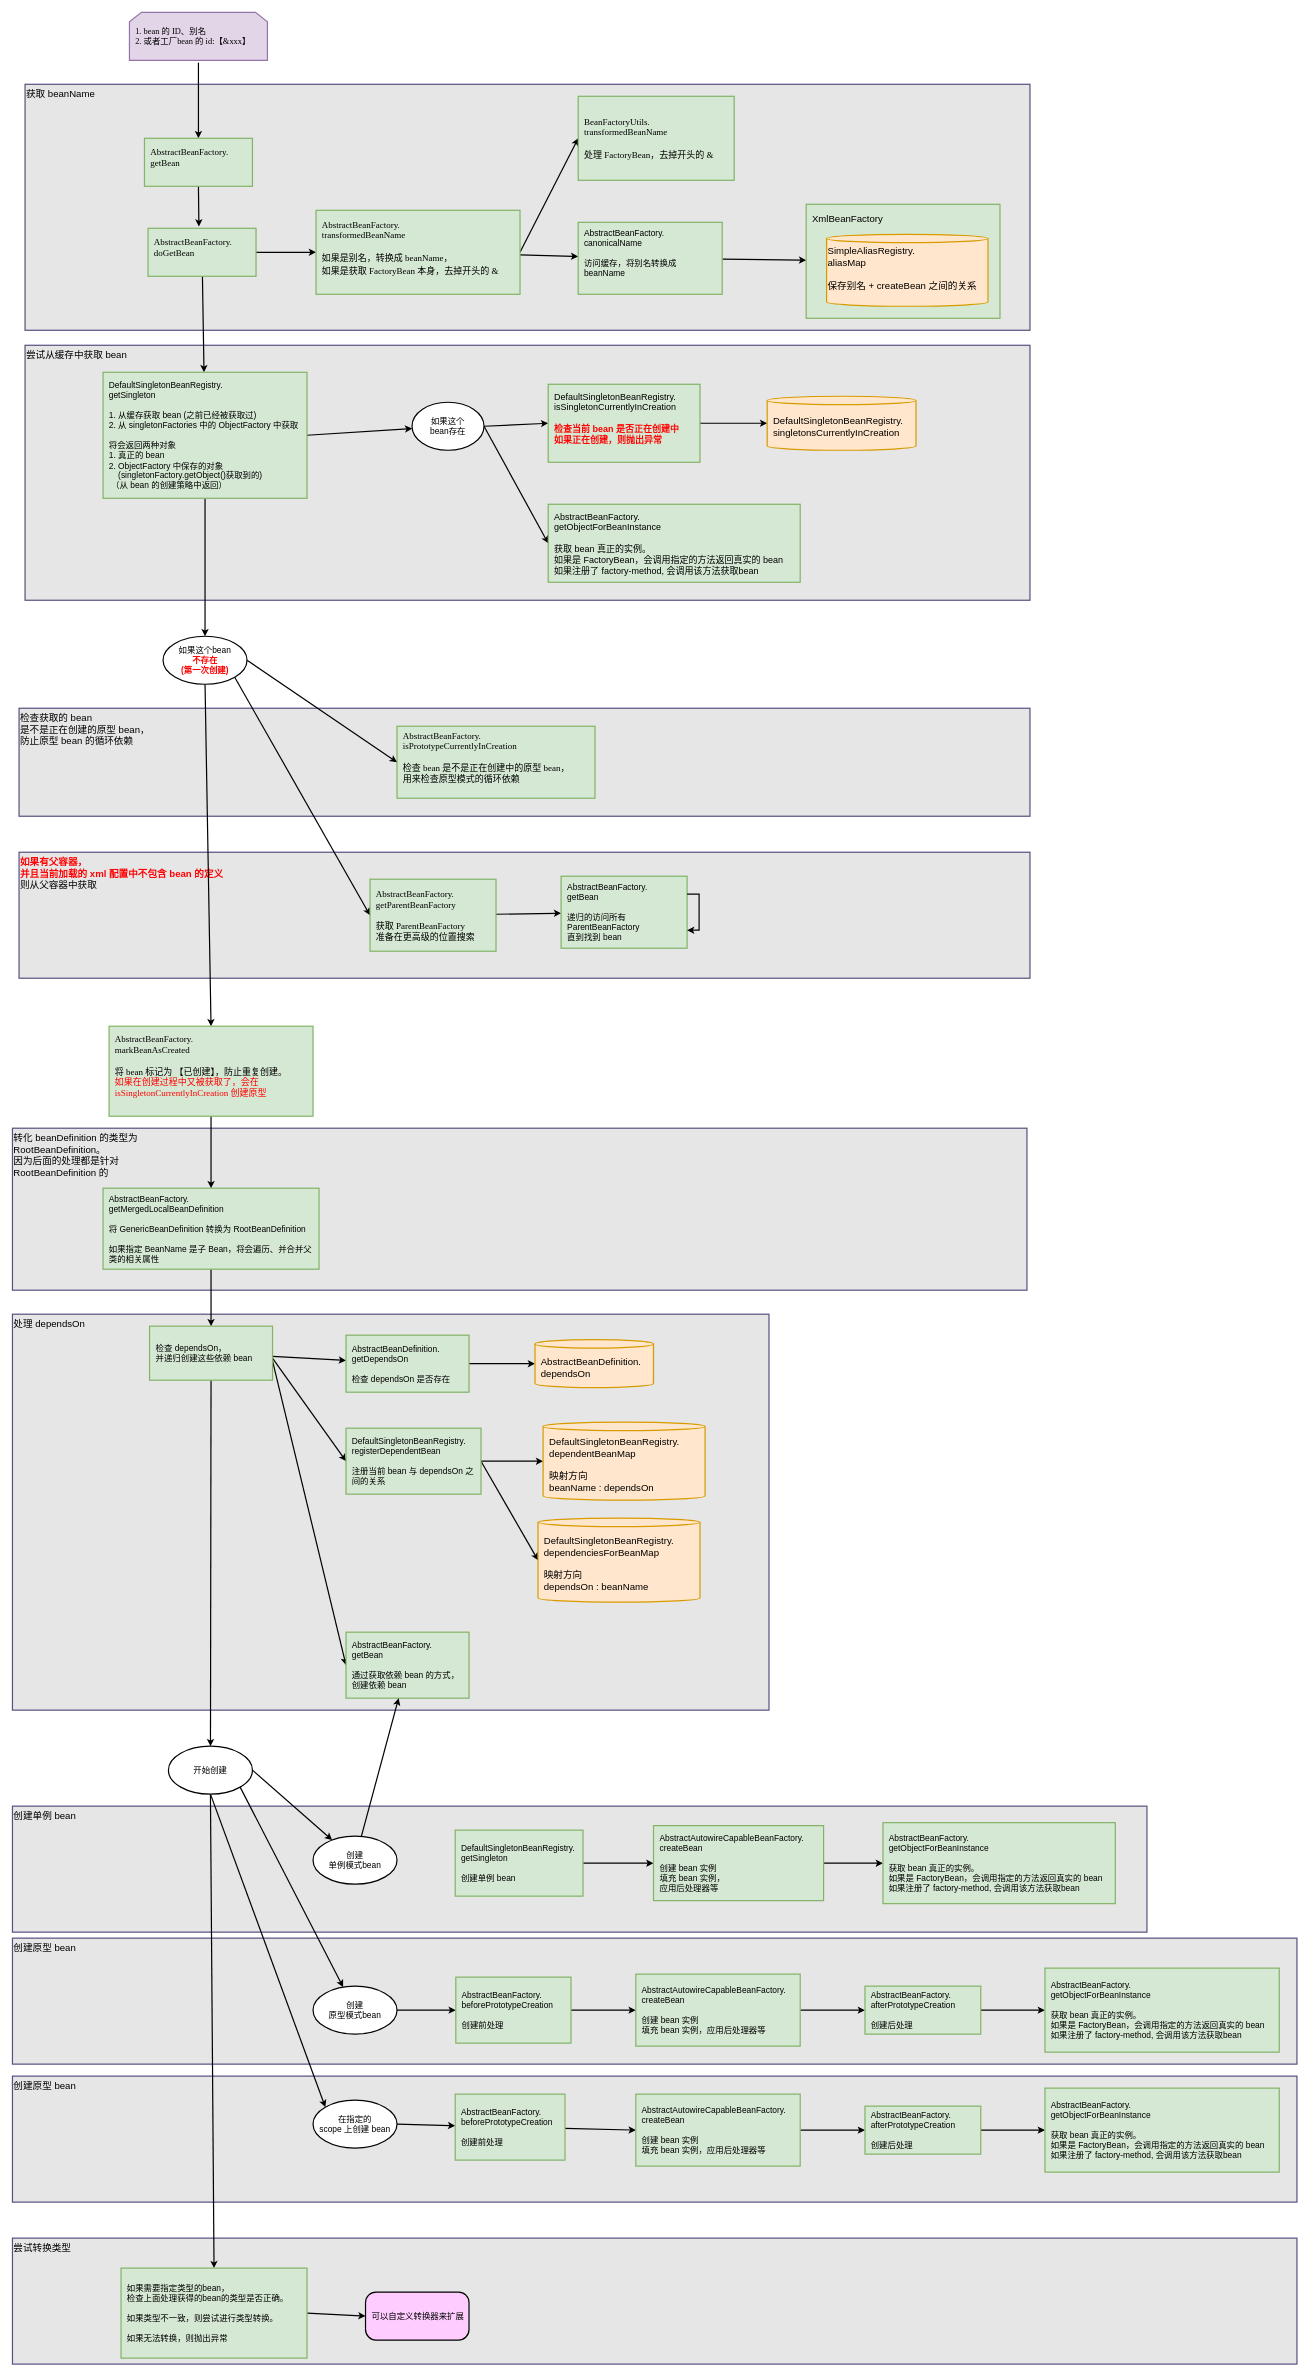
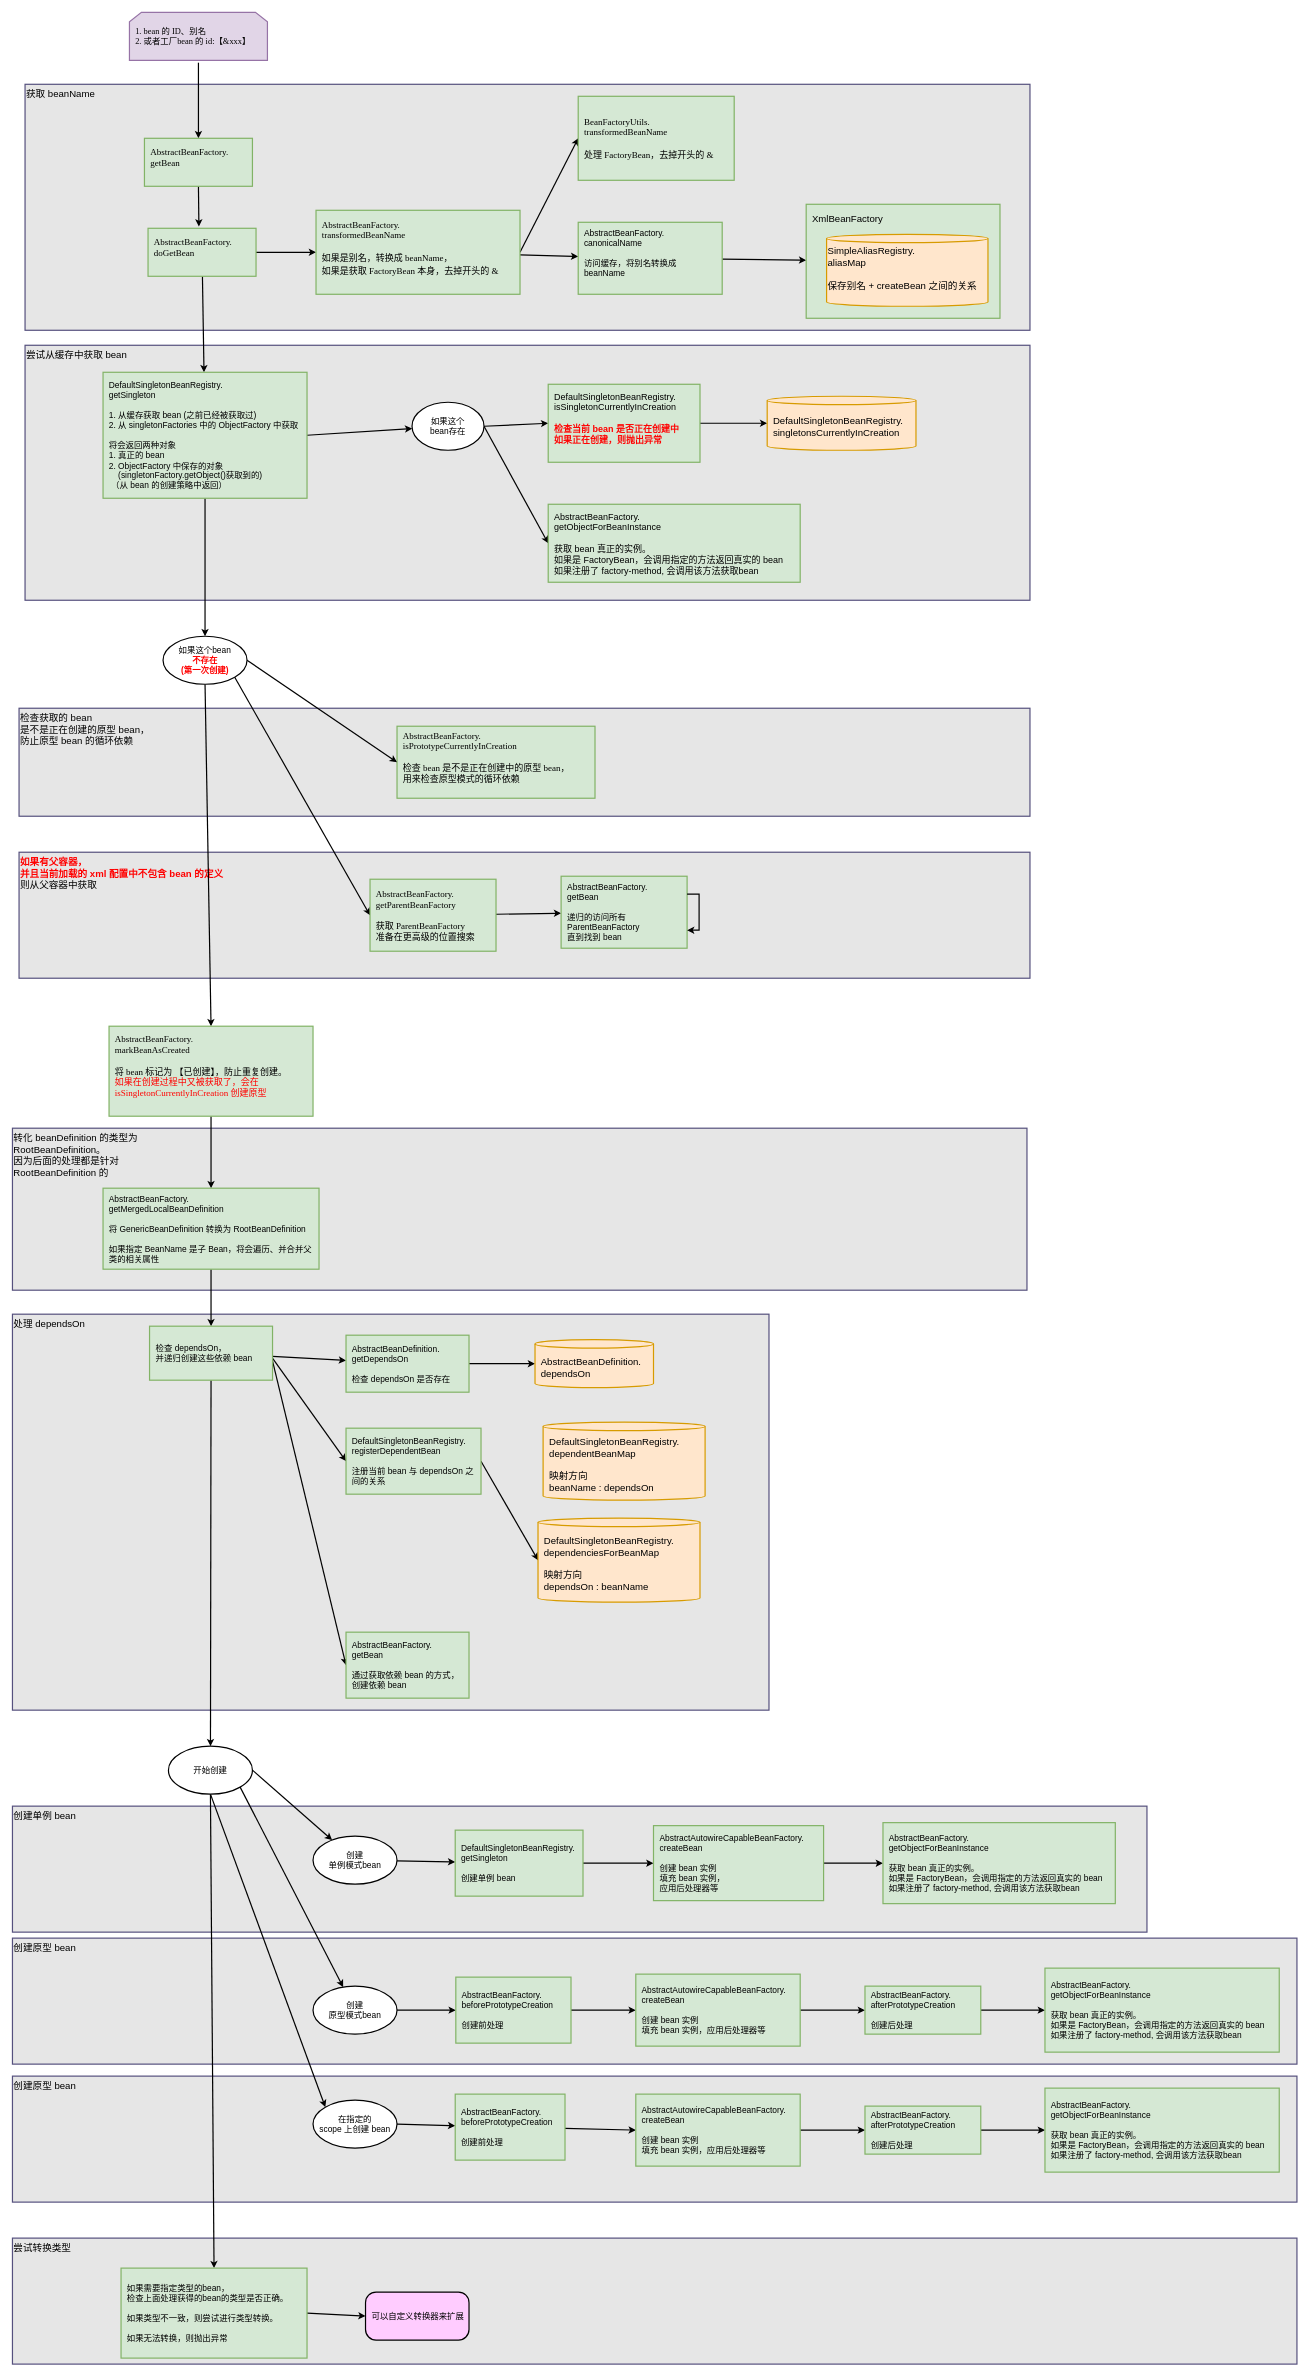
edge "DefaultSingletonBeanRegistry. registerDependentBean 注册当前 bean 与 dependsOn 之间的关系" -> "DefaultSingletonBeanRegistry. dependentBeanMap 映射方向 beanName : dependsOn": removed
edge "创建 单例模式bean" -> "AbstractBeanFactory. getBean 通过获取依赖 bean 的方式，创建依赖 bean": now "创建 单例模式bean" -> "DefaultSingletonBeanRegistry. getSingleton 创建单例 bean"
